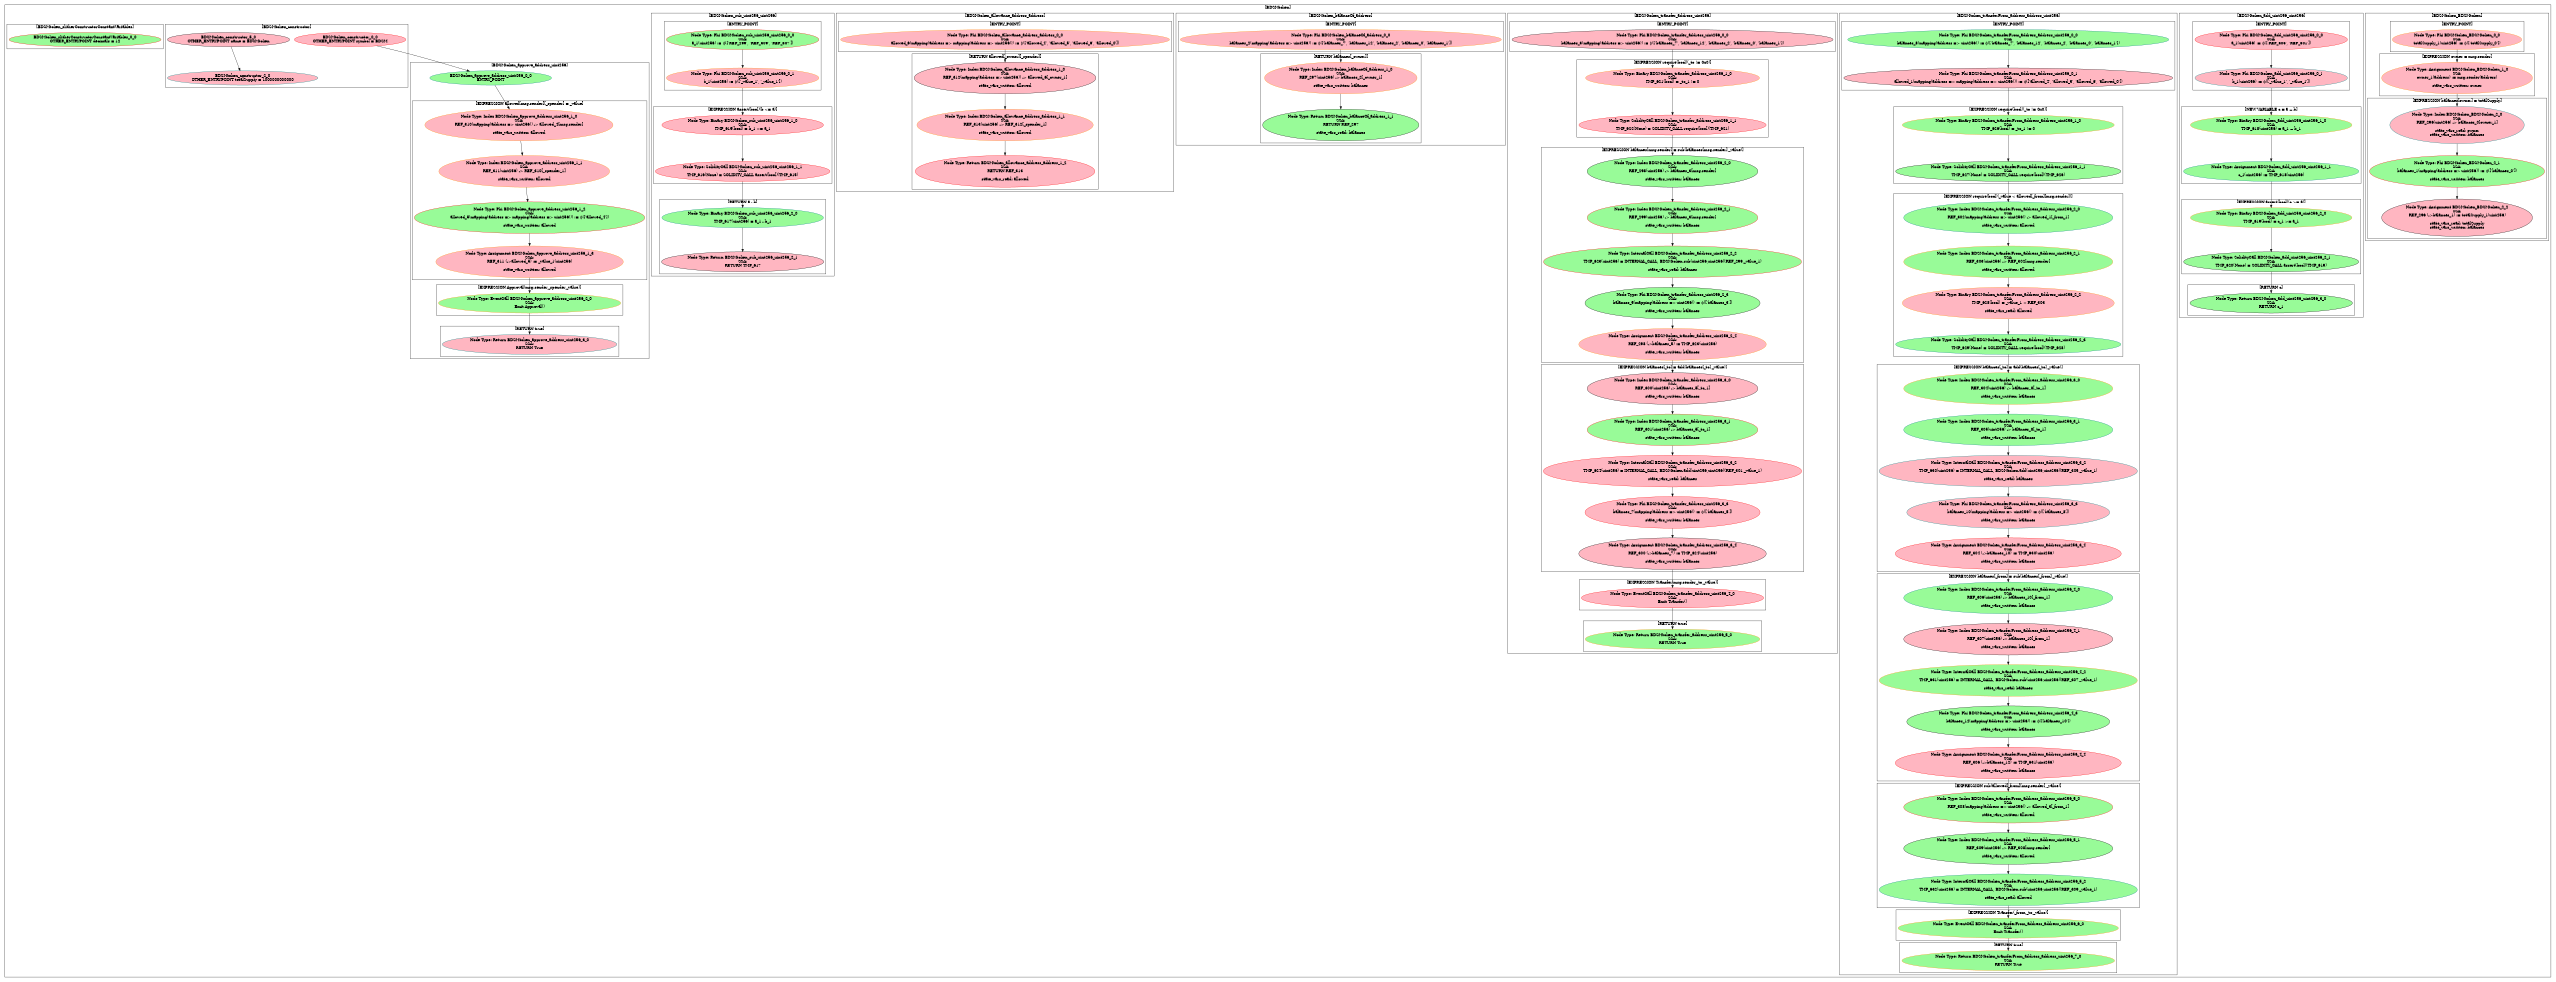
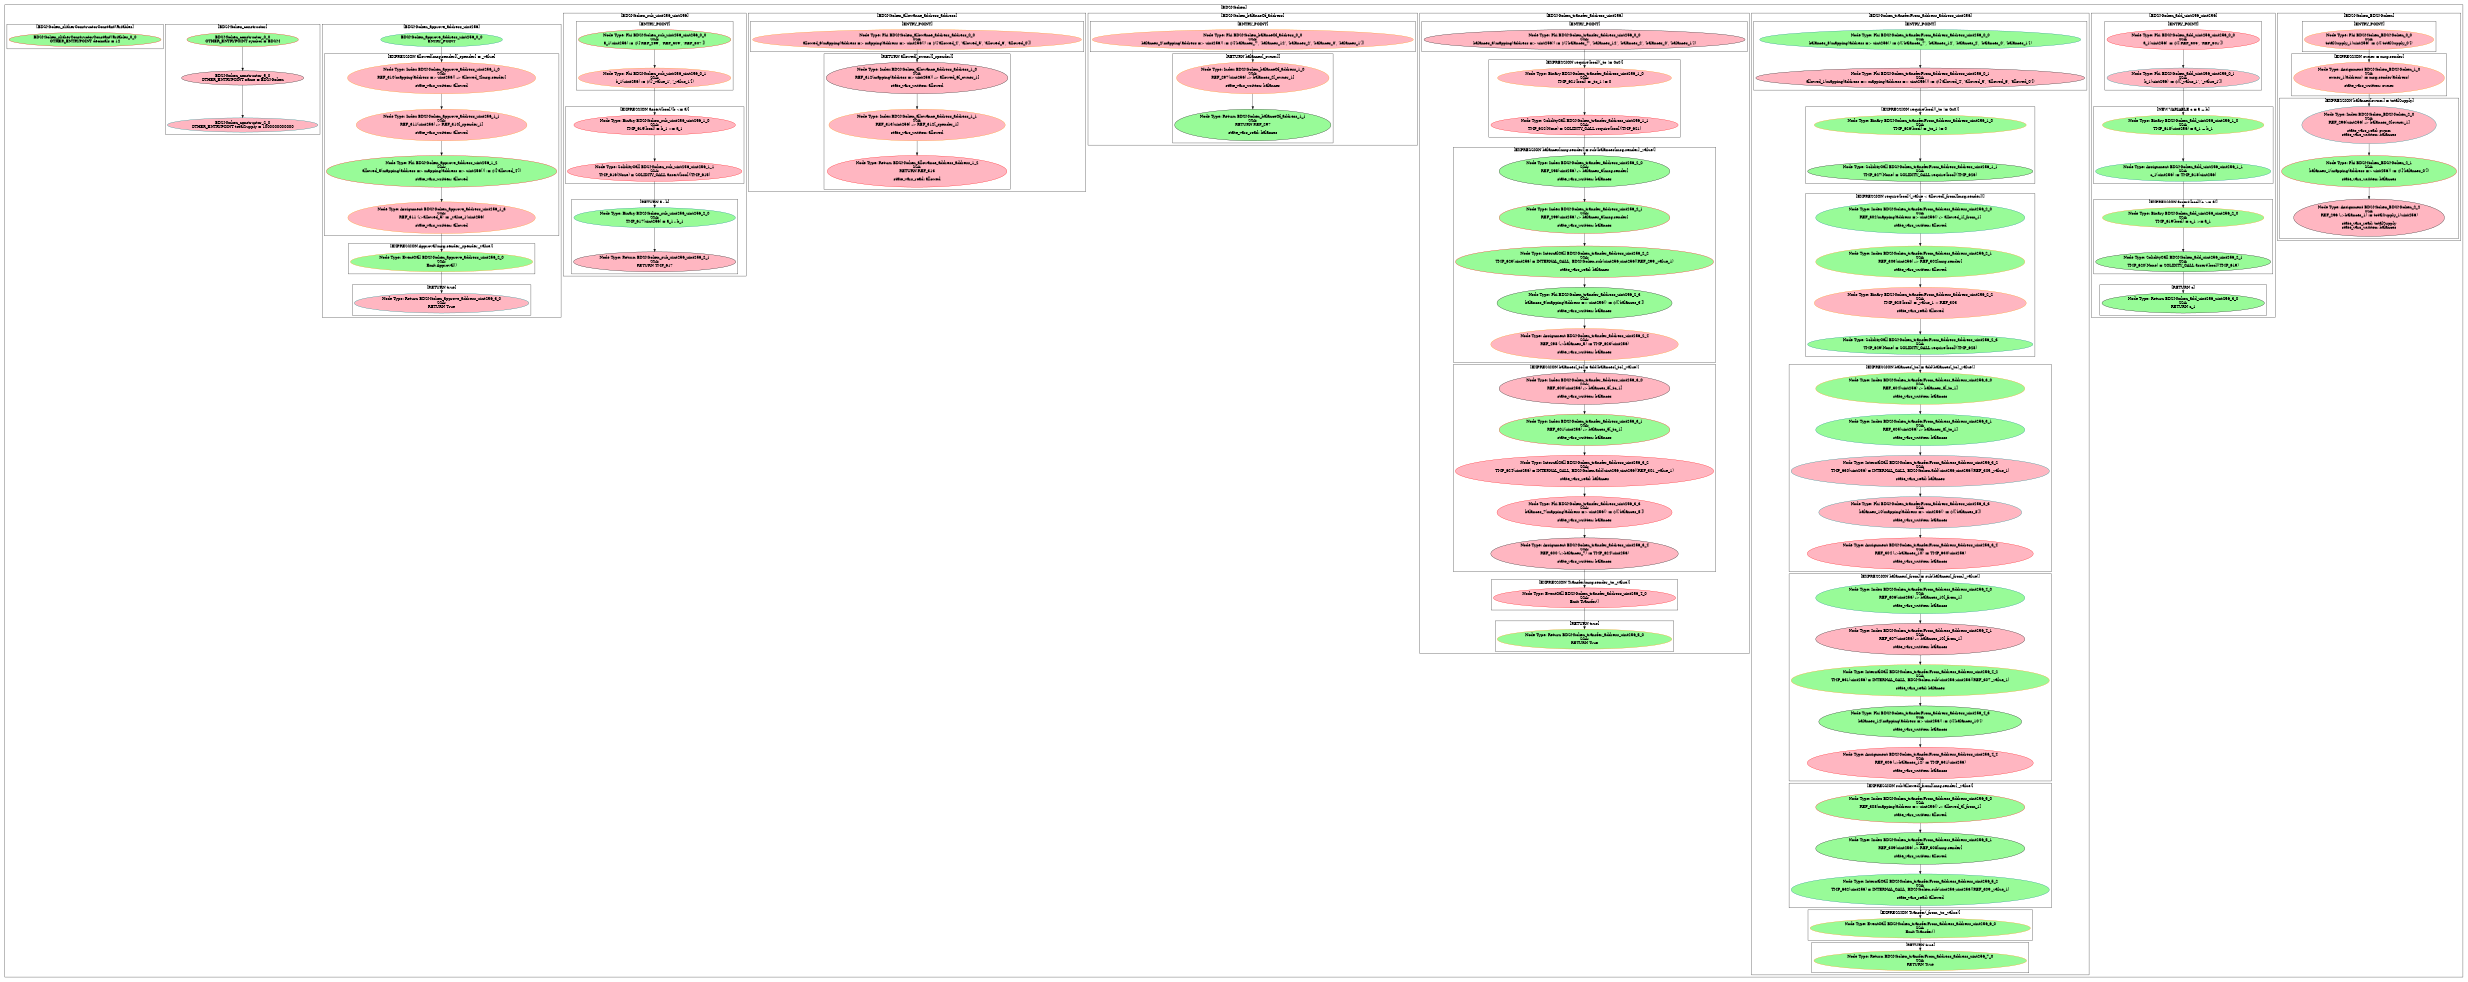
node "BDSMtoken_constructor_0_0 OTHER_ENTRYPOINT symbol = BDSM": fillcolor lightpink -> palegreen
edge "BDSMtoken_constructor_0_0 OTHER_ENTRYPOINT symbol = BDSM" -> "BDSMtoken_approve_address_uint256_0_0 ENTRY_POINT": now "BDSMtoken_constructor_0_0 OTHER_ENTRYPOINT symbol = BDSM" -> "BDSMtoken_constructor_5_0 OTHER_ENTRYPOINT name = BDSMtoken"
